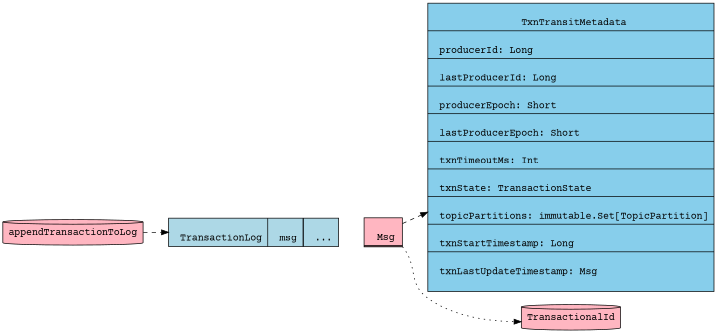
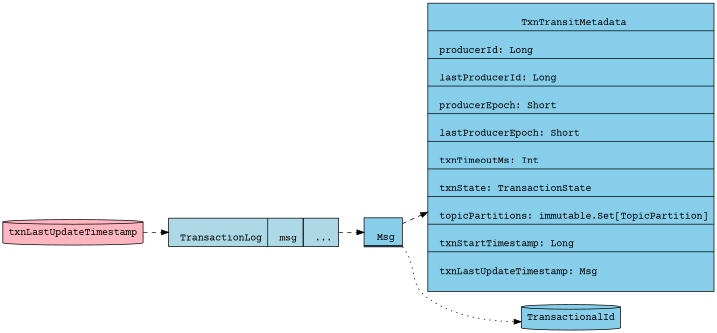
node "appendTransactionToLog": label "appendTransactionToLog" -> "txnLastUpdateTimestamp"
edge "TransactionLog" -> "Msg": added
node "Msg": fillcolor lightpink -> skyblue
node "TransactionalId": fillcolor lightpink -> skyblue
